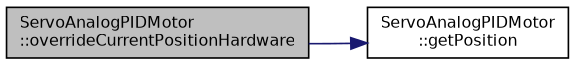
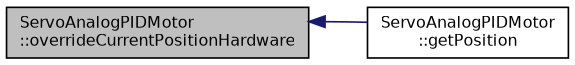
edge "ServoAnalogPIDMotor ::overrideCurrentPositionHardware" -> "ServoAnalogPIDMotor ::getPosition": reversed
